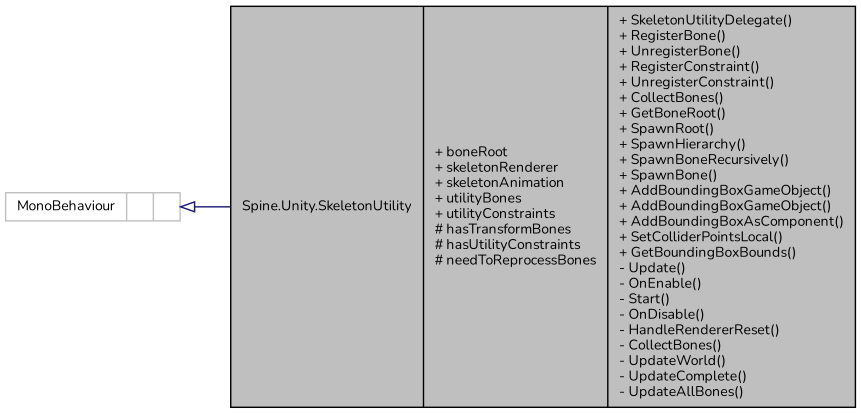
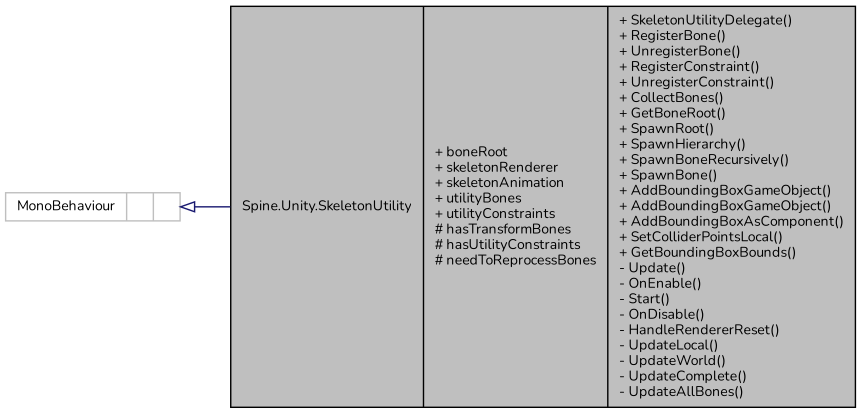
node "Spine.Unity.SkeletonUtility": text "- CollectBones()" -> "- UpdateLocal()"
